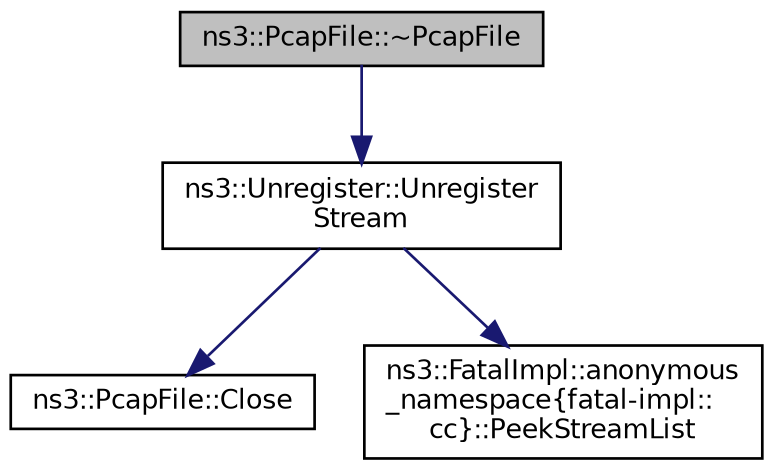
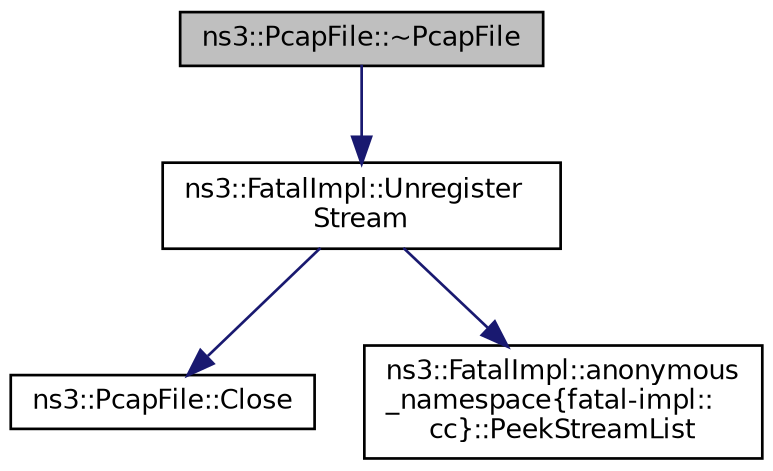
node "ns3::Unregister::Unregister Stream": label "ns3::Unregister::Unregister Stream" -> "ns3::FatalImpl::Unregister Stream"
